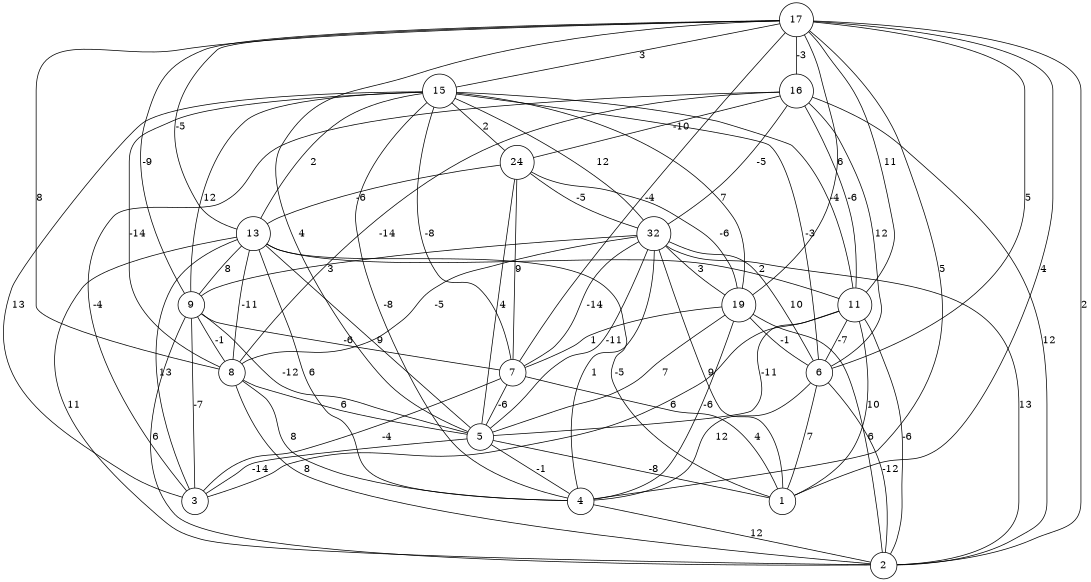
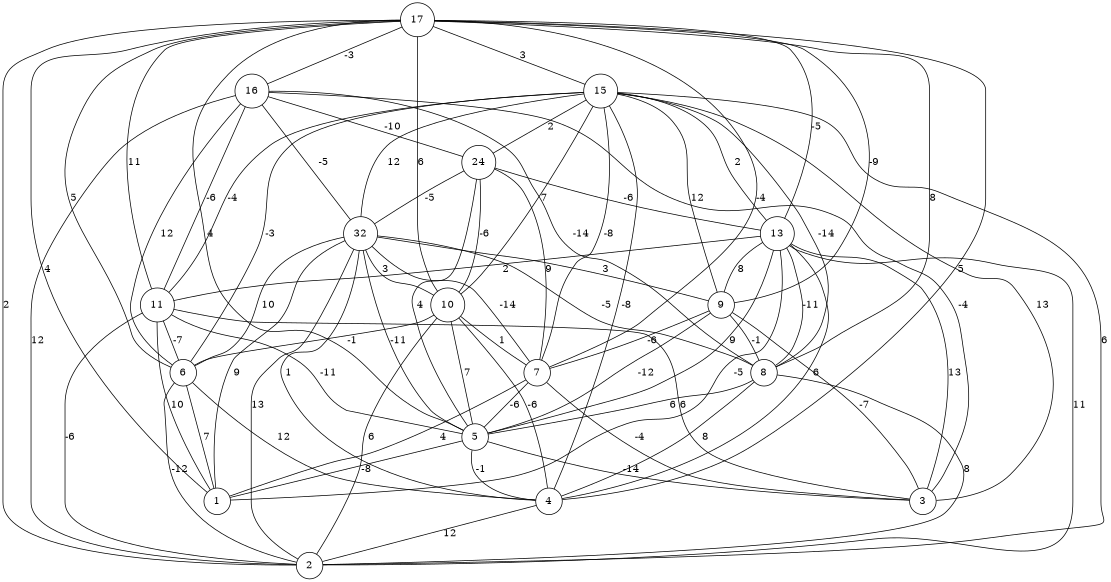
node "19": label "19" -> "10"
edge "9" -- "2": now "15" -- "2"
